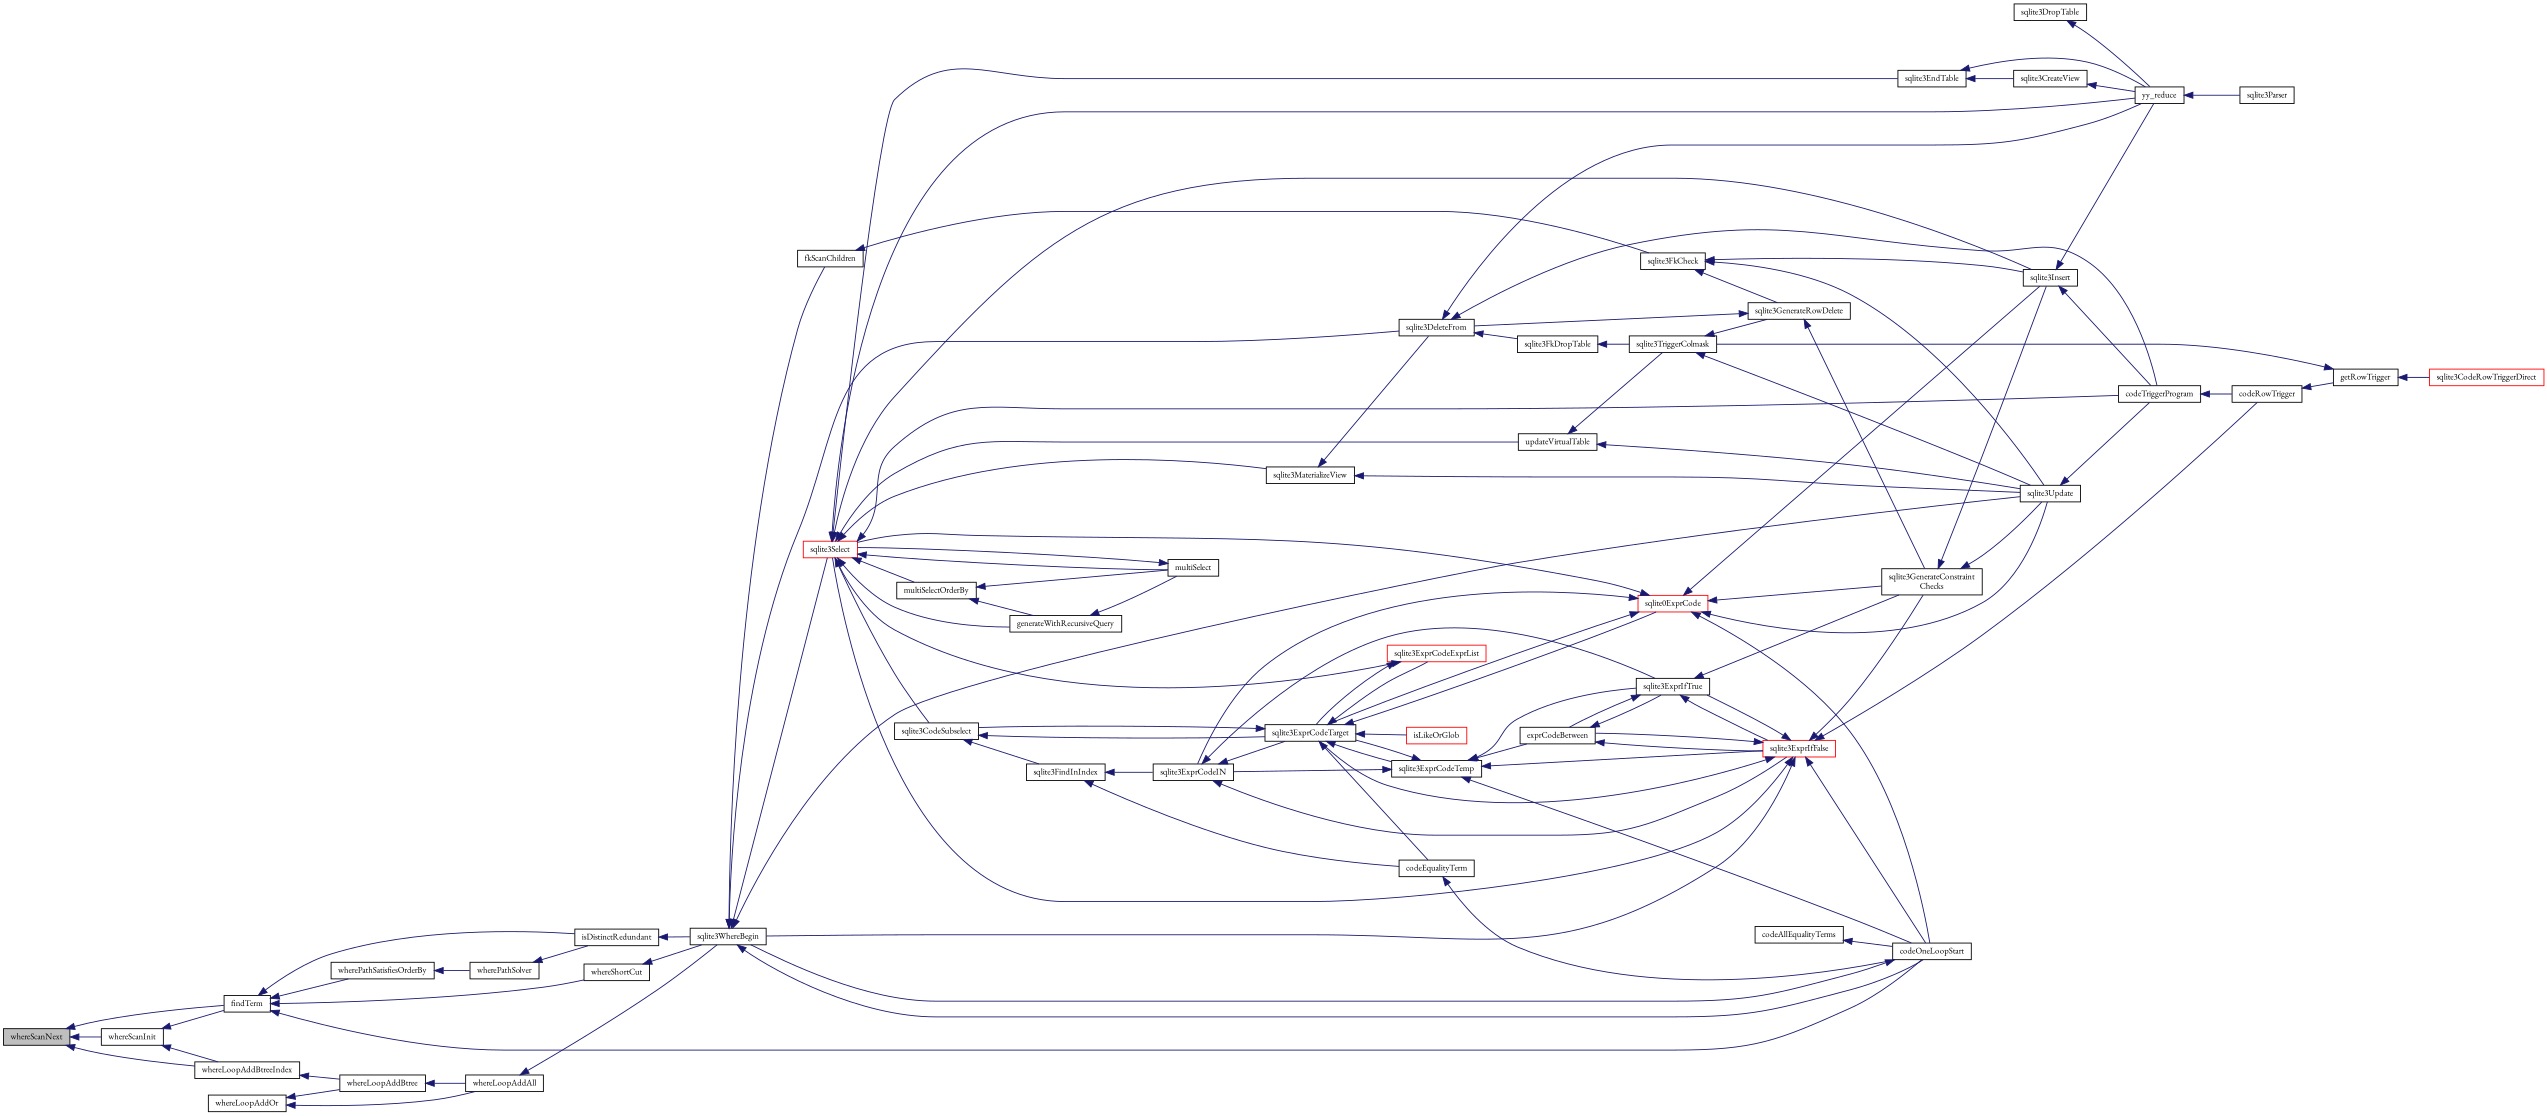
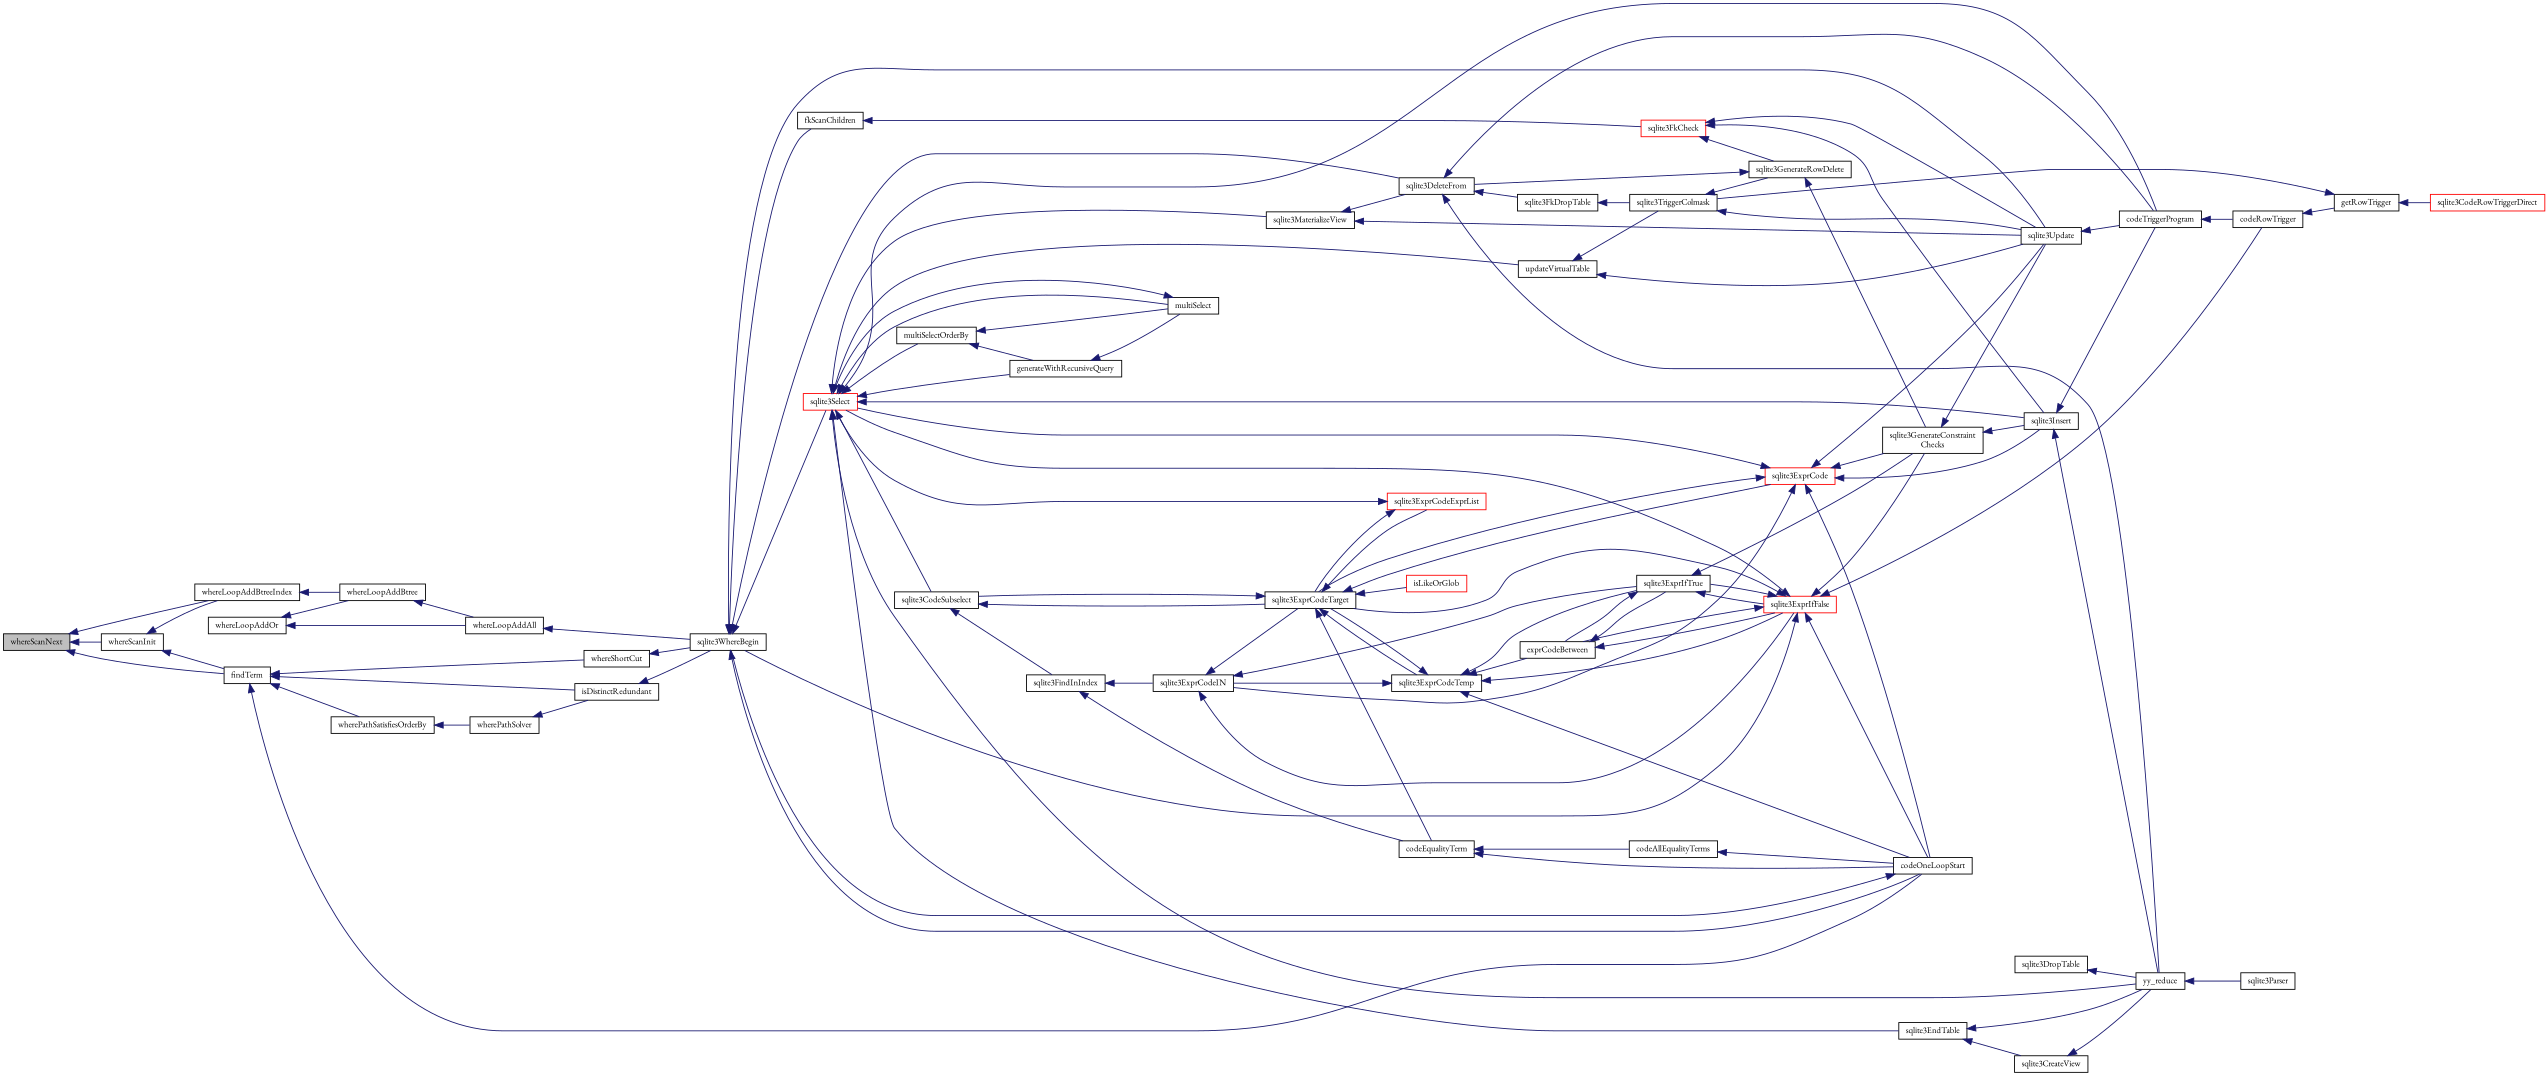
node "sqlite3FkCheck": color black -> red
node "sqlite0ExprCode": label "sqlite0ExprCode" -> "sqlite3ExprCode"
edge "codeAllEqualityTerms" -> "codeEqualityTerm": added
